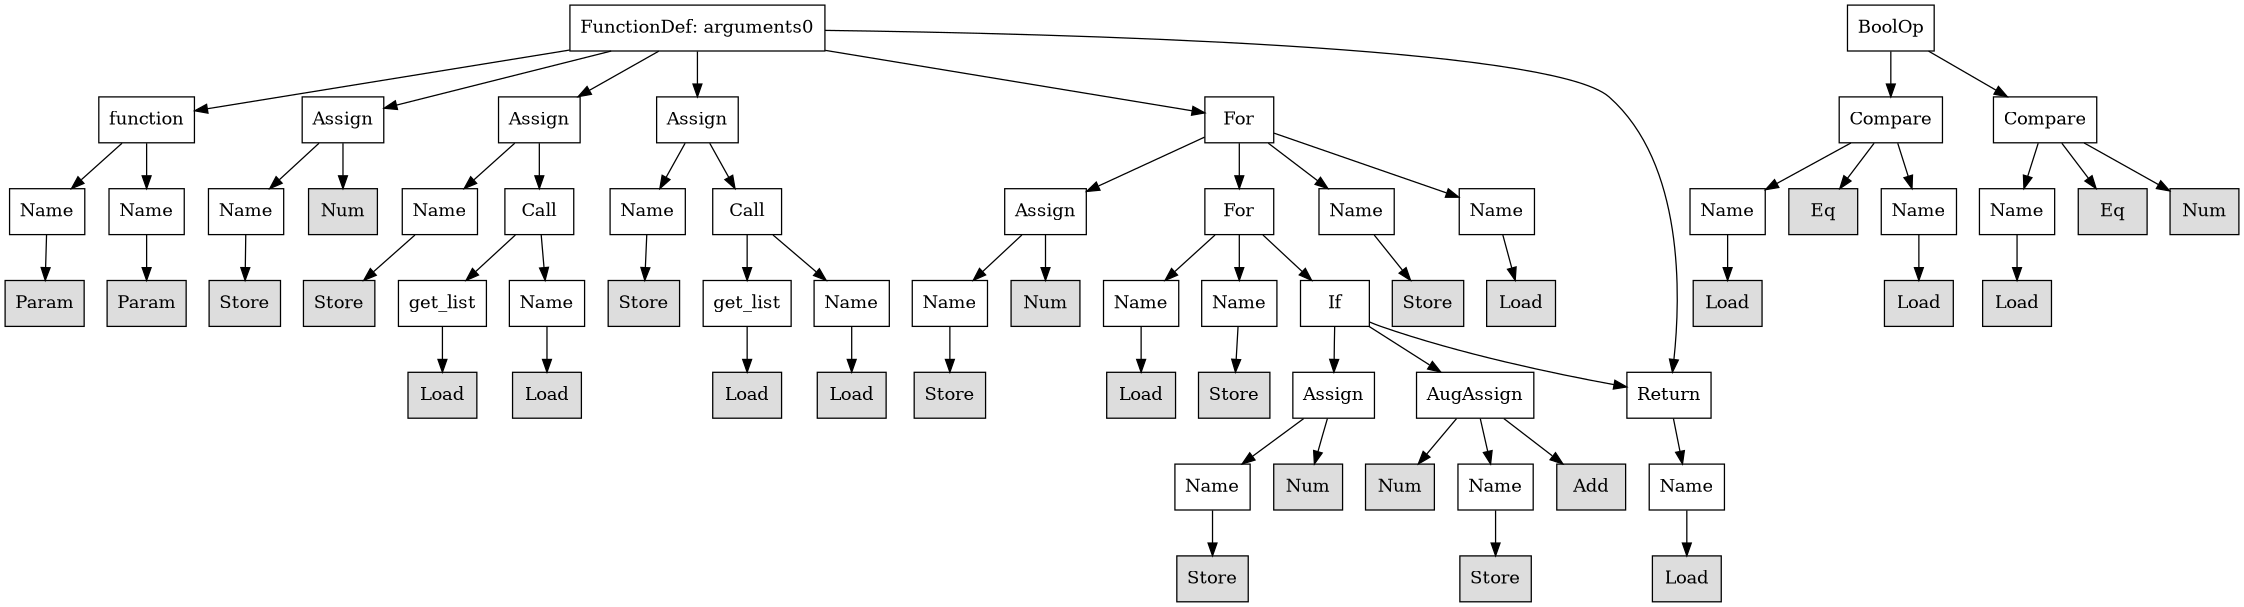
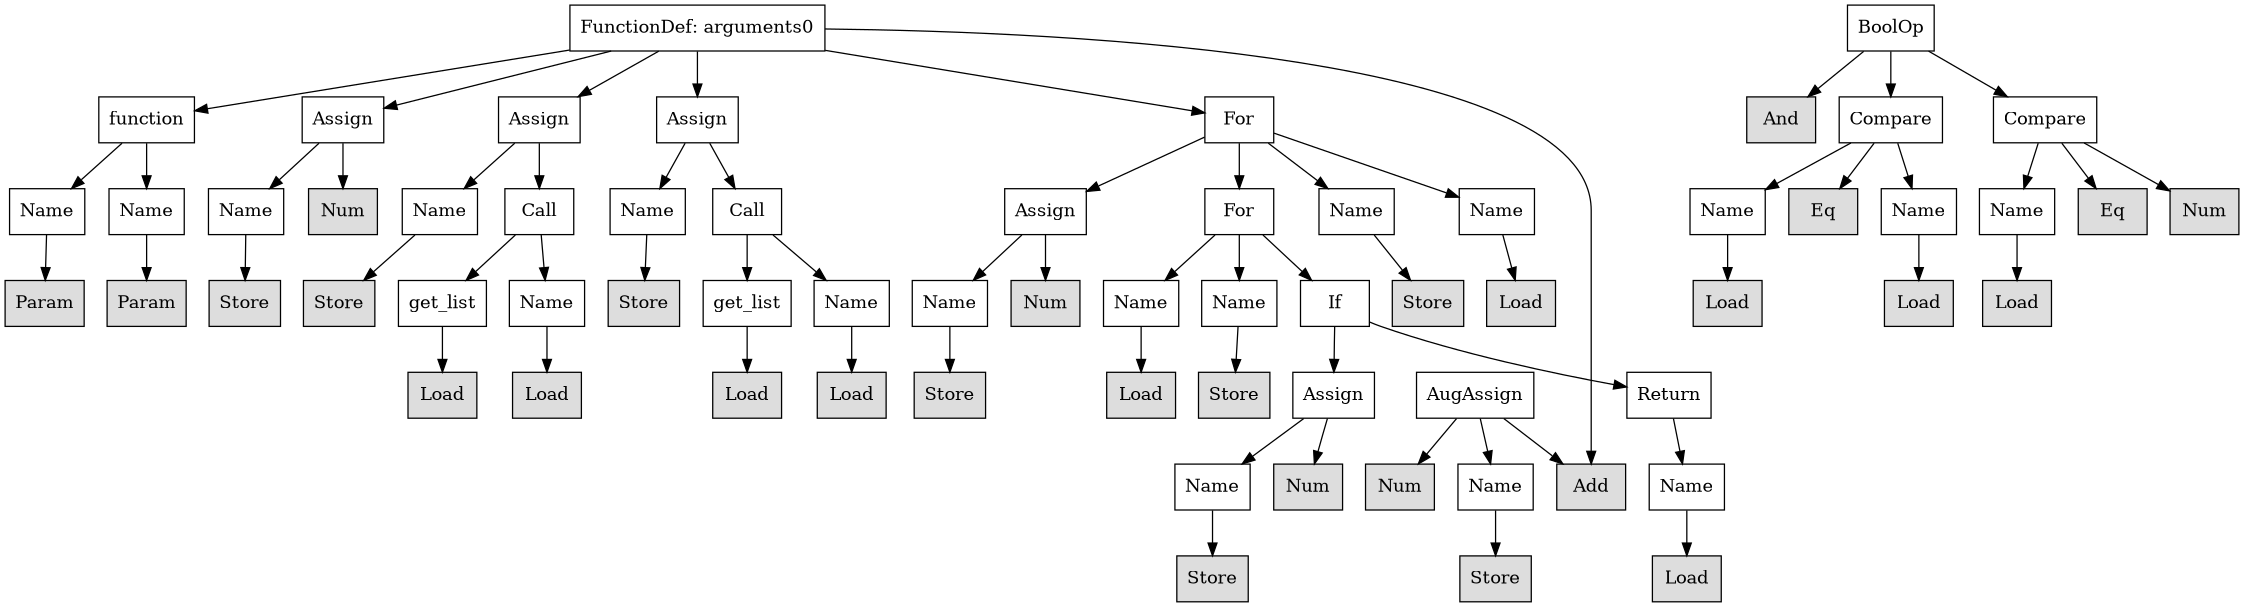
edge "FunctionDef: arguments0" -> "Return": now "FunctionDef: arguments0" -> "Add"
node "And": added
edge "If" -> "AugAssign": removed
